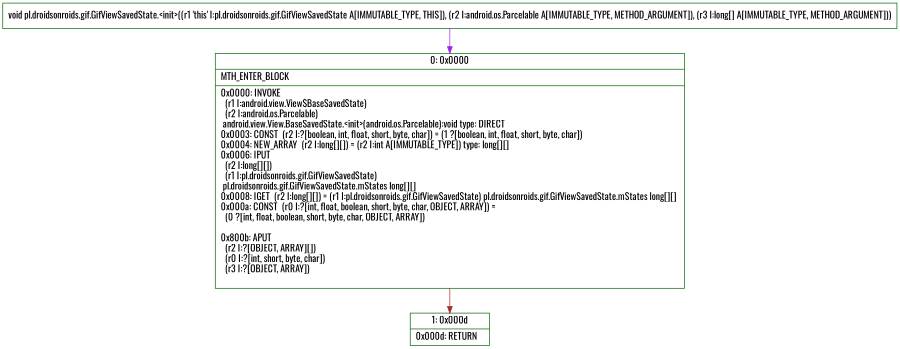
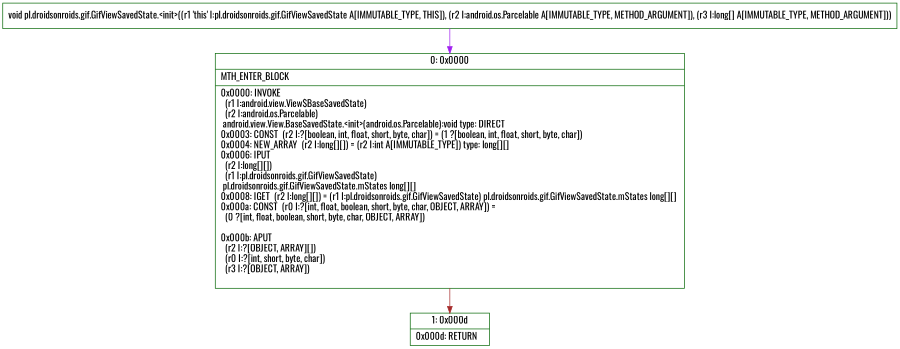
node "0: 0x0000": text "0x800b: APUT" -> "0x000b: APUT"
